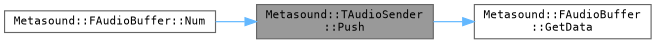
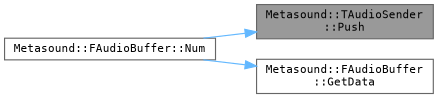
edge "Metasound::TAudioSender ::Push" -> "Metasound::FAudioBuffer ::GetData": now "Metasound::FAudioBuffer::Num" -> "Metasound::FAudioBuffer ::GetData"
